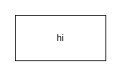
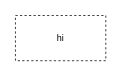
node "hi": style solid -> dashed
